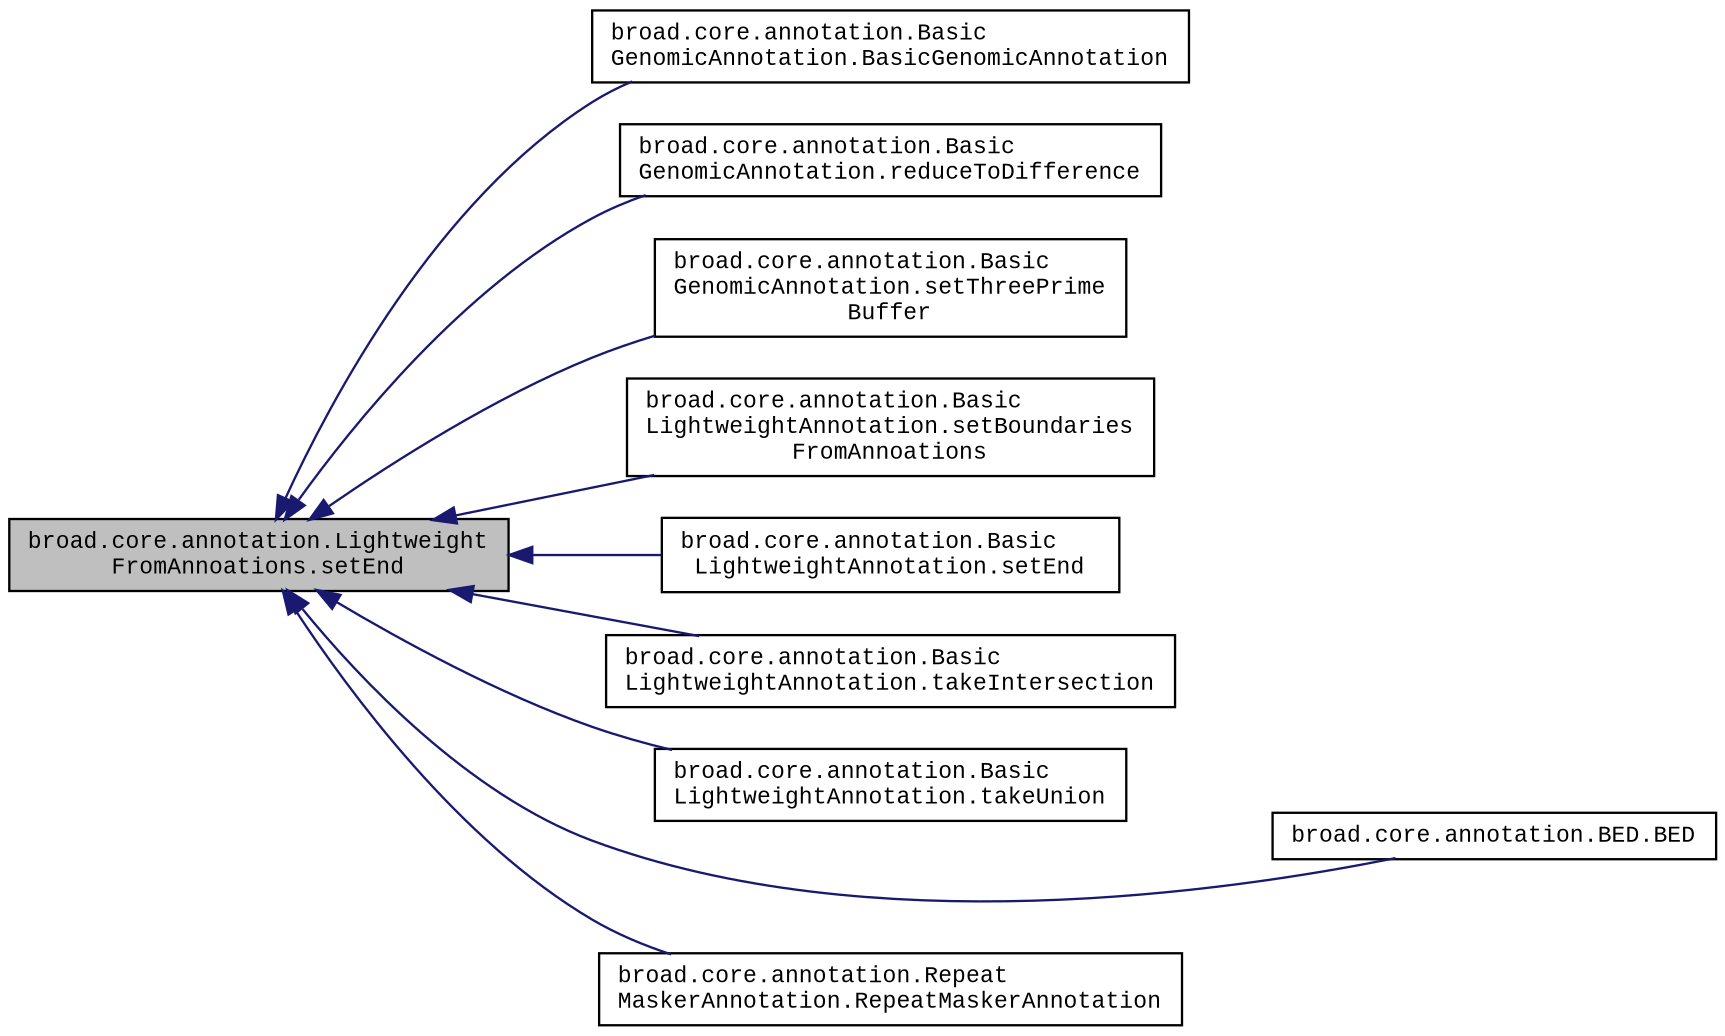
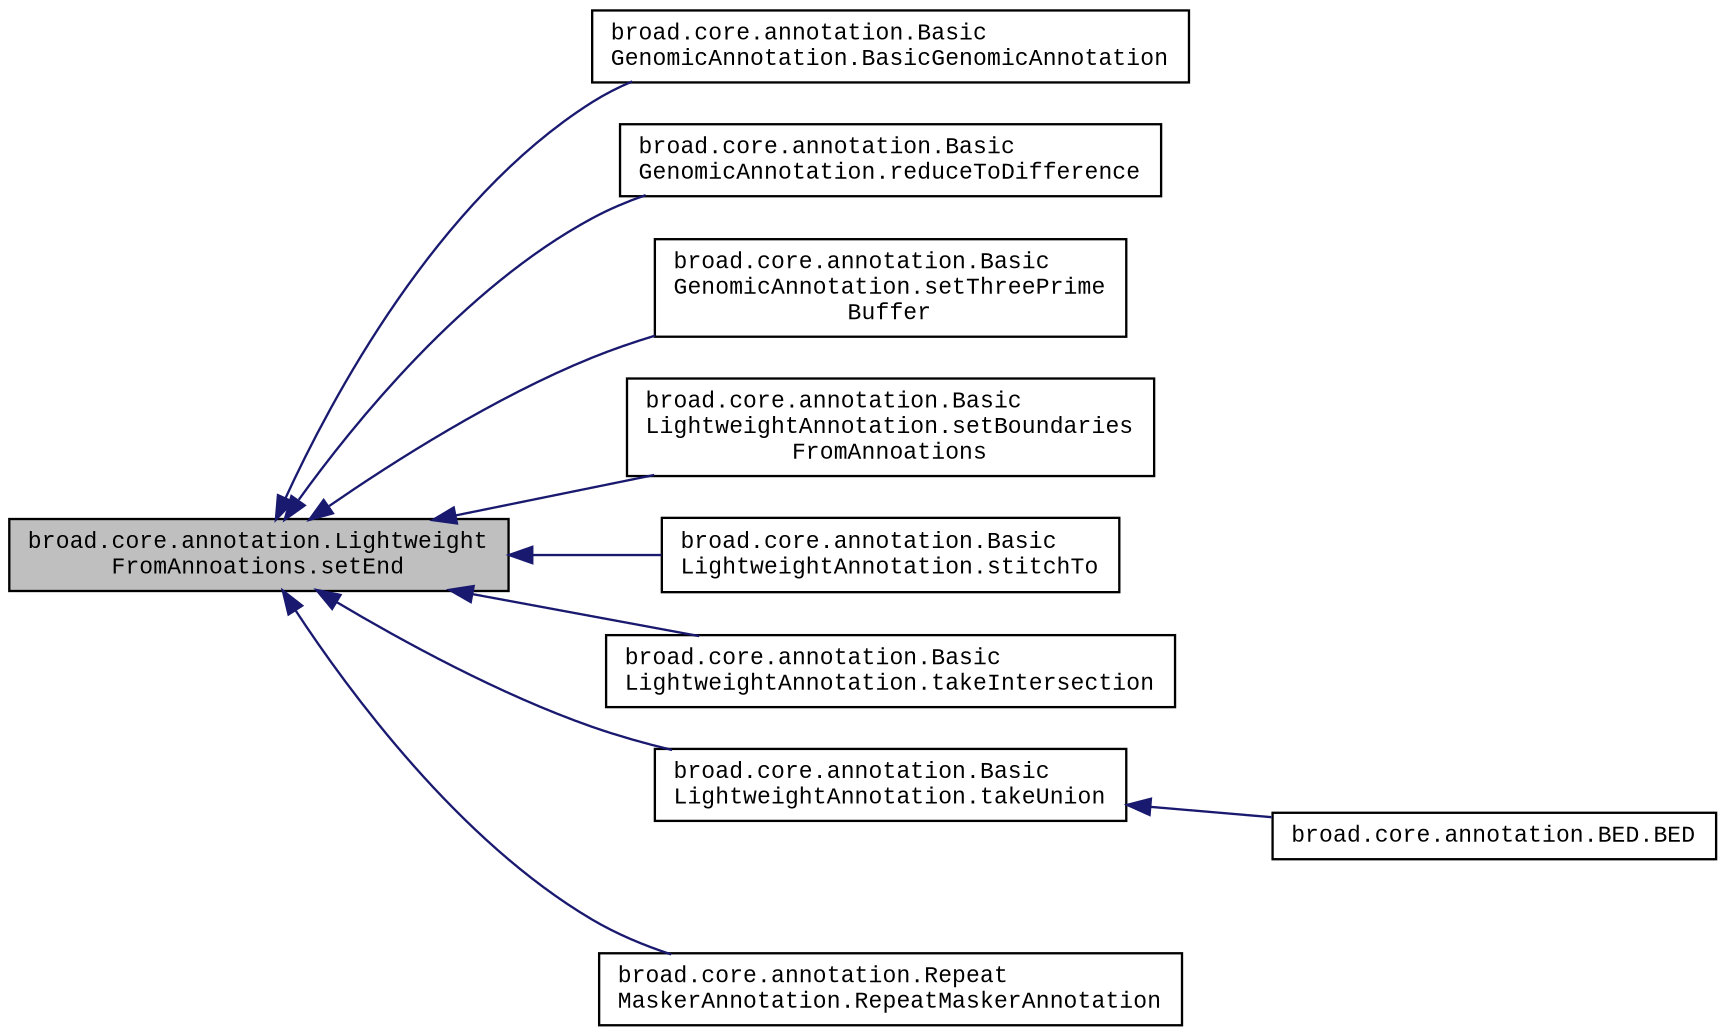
node "broad.core.annotation.Basic LightweightAnnotation.setEnd": label "broad.core.annotation.Basic LightweightAnnotation.setEnd" -> "broad.core.annotation.Basic LightweightAnnotation.stitchTo"
edge "broad.core.annotation.BED.BED" -> "broad.core.annotation.Lightweight FromAnnoations.setEnd": now "broad.core.annotation.BED.BED" -> "broad.core.annotation.Basic LightweightAnnotation.takeUnion"
